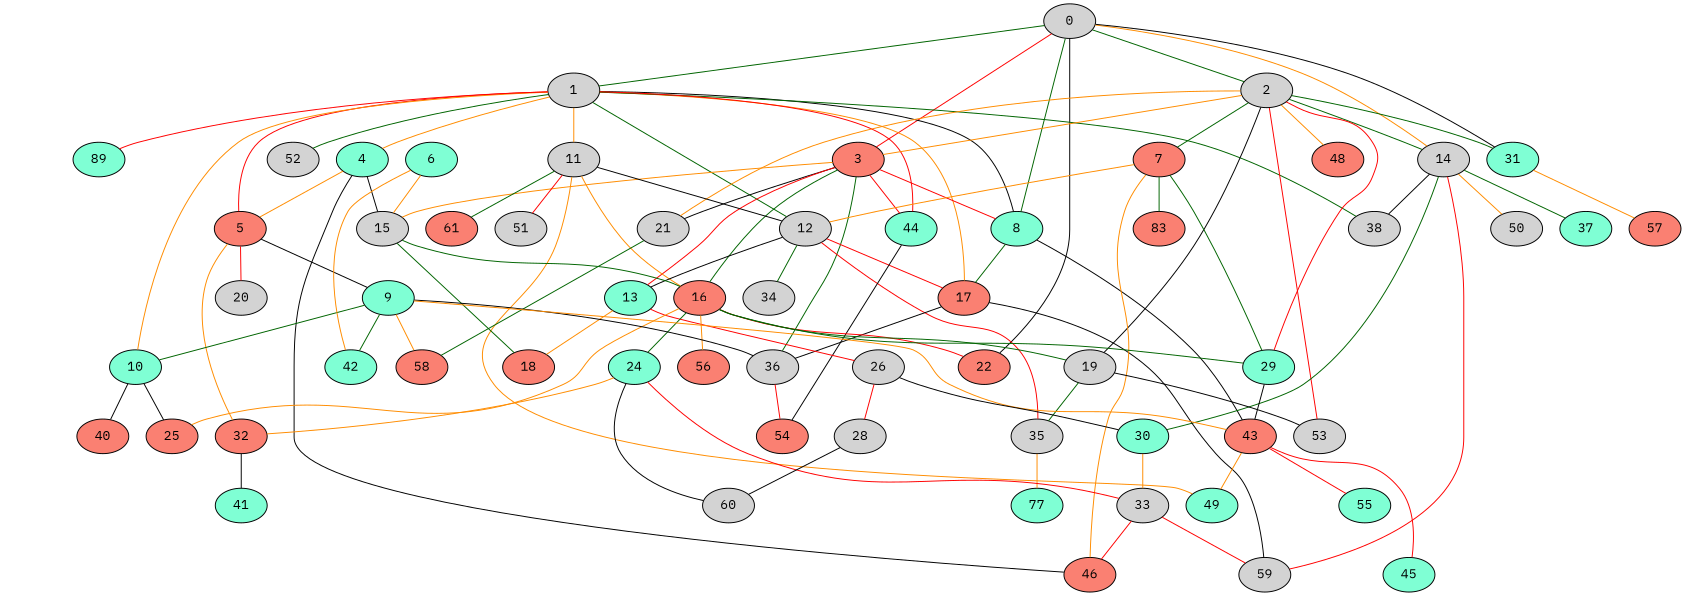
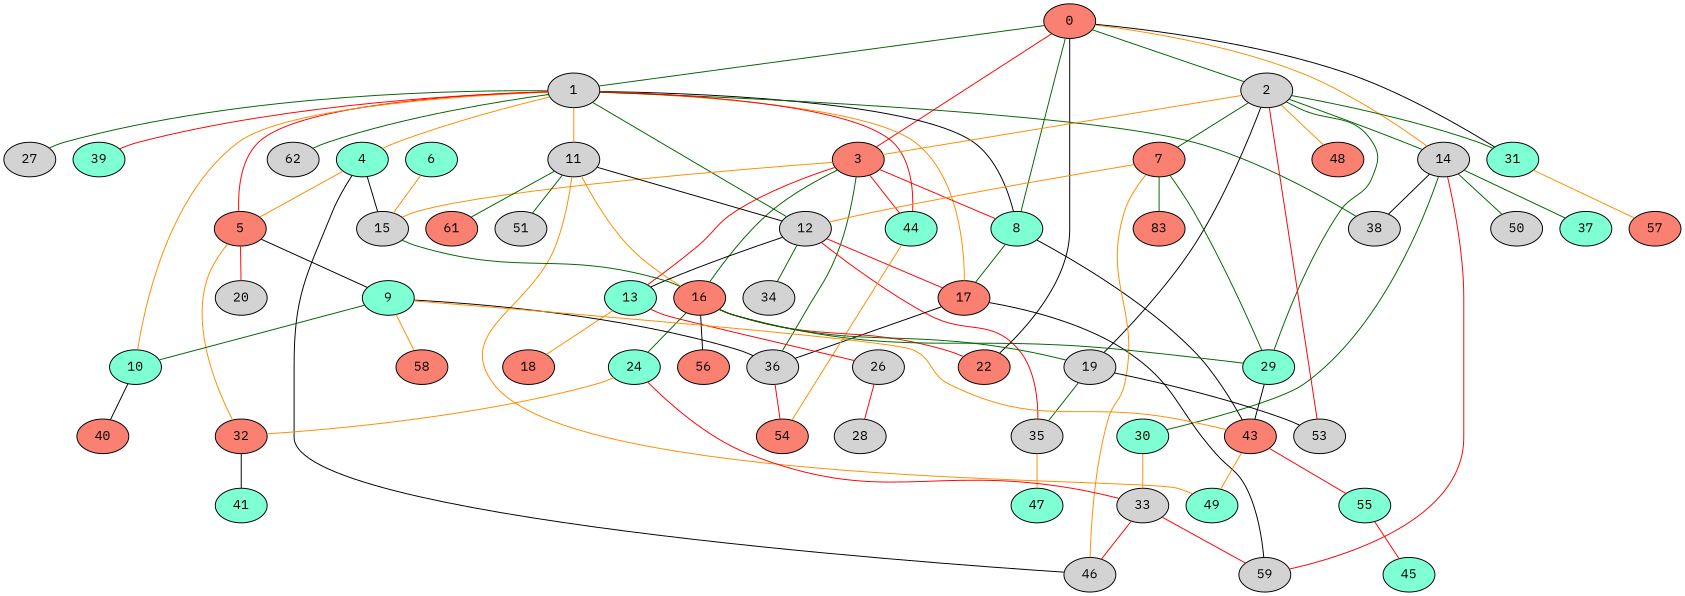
node "0": fillcolor lightgrey -> salmon
node "27": added
node "89": label "89" -> "39"
node "52": label "52" -> "62"
edge "14" -- "50": color darkorange -> darkgreen
edge "11" -- "51": color red -> darkgreen
edge "2" -- "29": color red -> darkgreen
node "21": removed
edge "15" -- "18": removed
edge "44" -- "54": color black -> darkorange
edge "16" -- "56": color darkorange -> black
node "42": removed
edge "26" -- "30": removed
node "25": removed
edge "43" -- "45": now "55" -- "45"
node "60": removed
node "77": label "77" -> "47"
node "46": fillcolor salmon -> lightgrey
